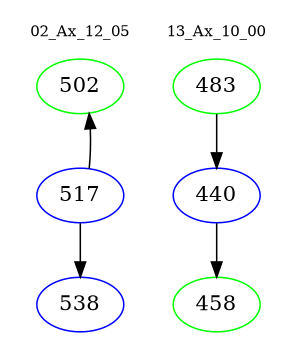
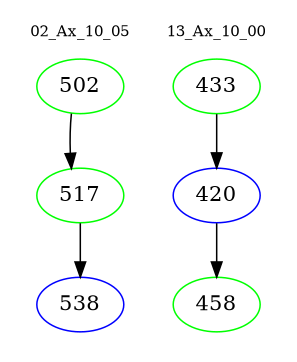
cluster "02_Ax_12_05": label "02_Ax_12_05" -> "02_Ax_10_05"
node "483": label "483" -> "433"
edge "517" -> "502": reversed
node "517": color blue -> green
node "440": label "440" -> "420"
